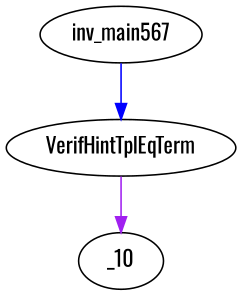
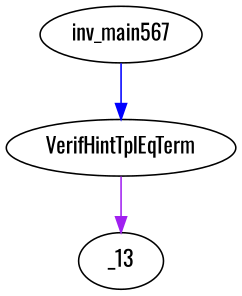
node "_10": label "_10" -> "_13"
